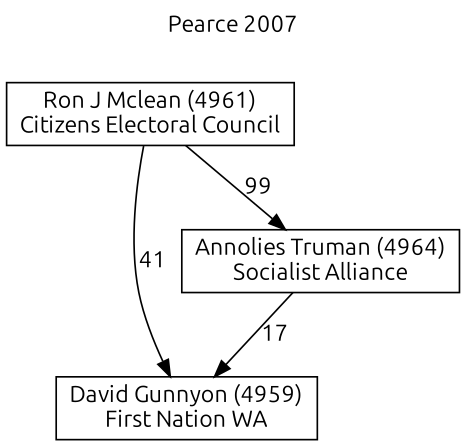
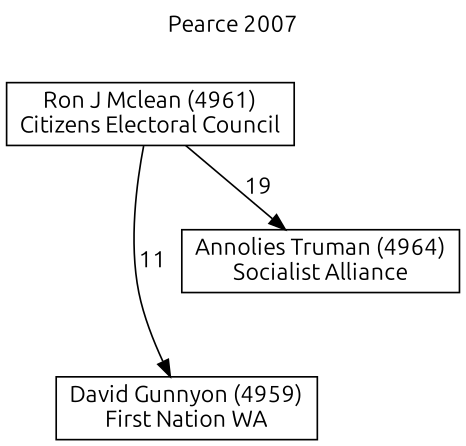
edge "Ron J Mclean (4961) Citizens Electoral Council" -> "Annolies Truman (4964) Socialist Alliance": label "99" -> "19"
edge "Ron J Mclean (4961) Citizens Electoral Council" -> "David Gunnyon (4959) First Nation WA": label "41" -> "11"
edge "Annolies Truman (4964) Socialist Alliance" -> "David Gunnyon (4959) First Nation WA": removed, label "17"
